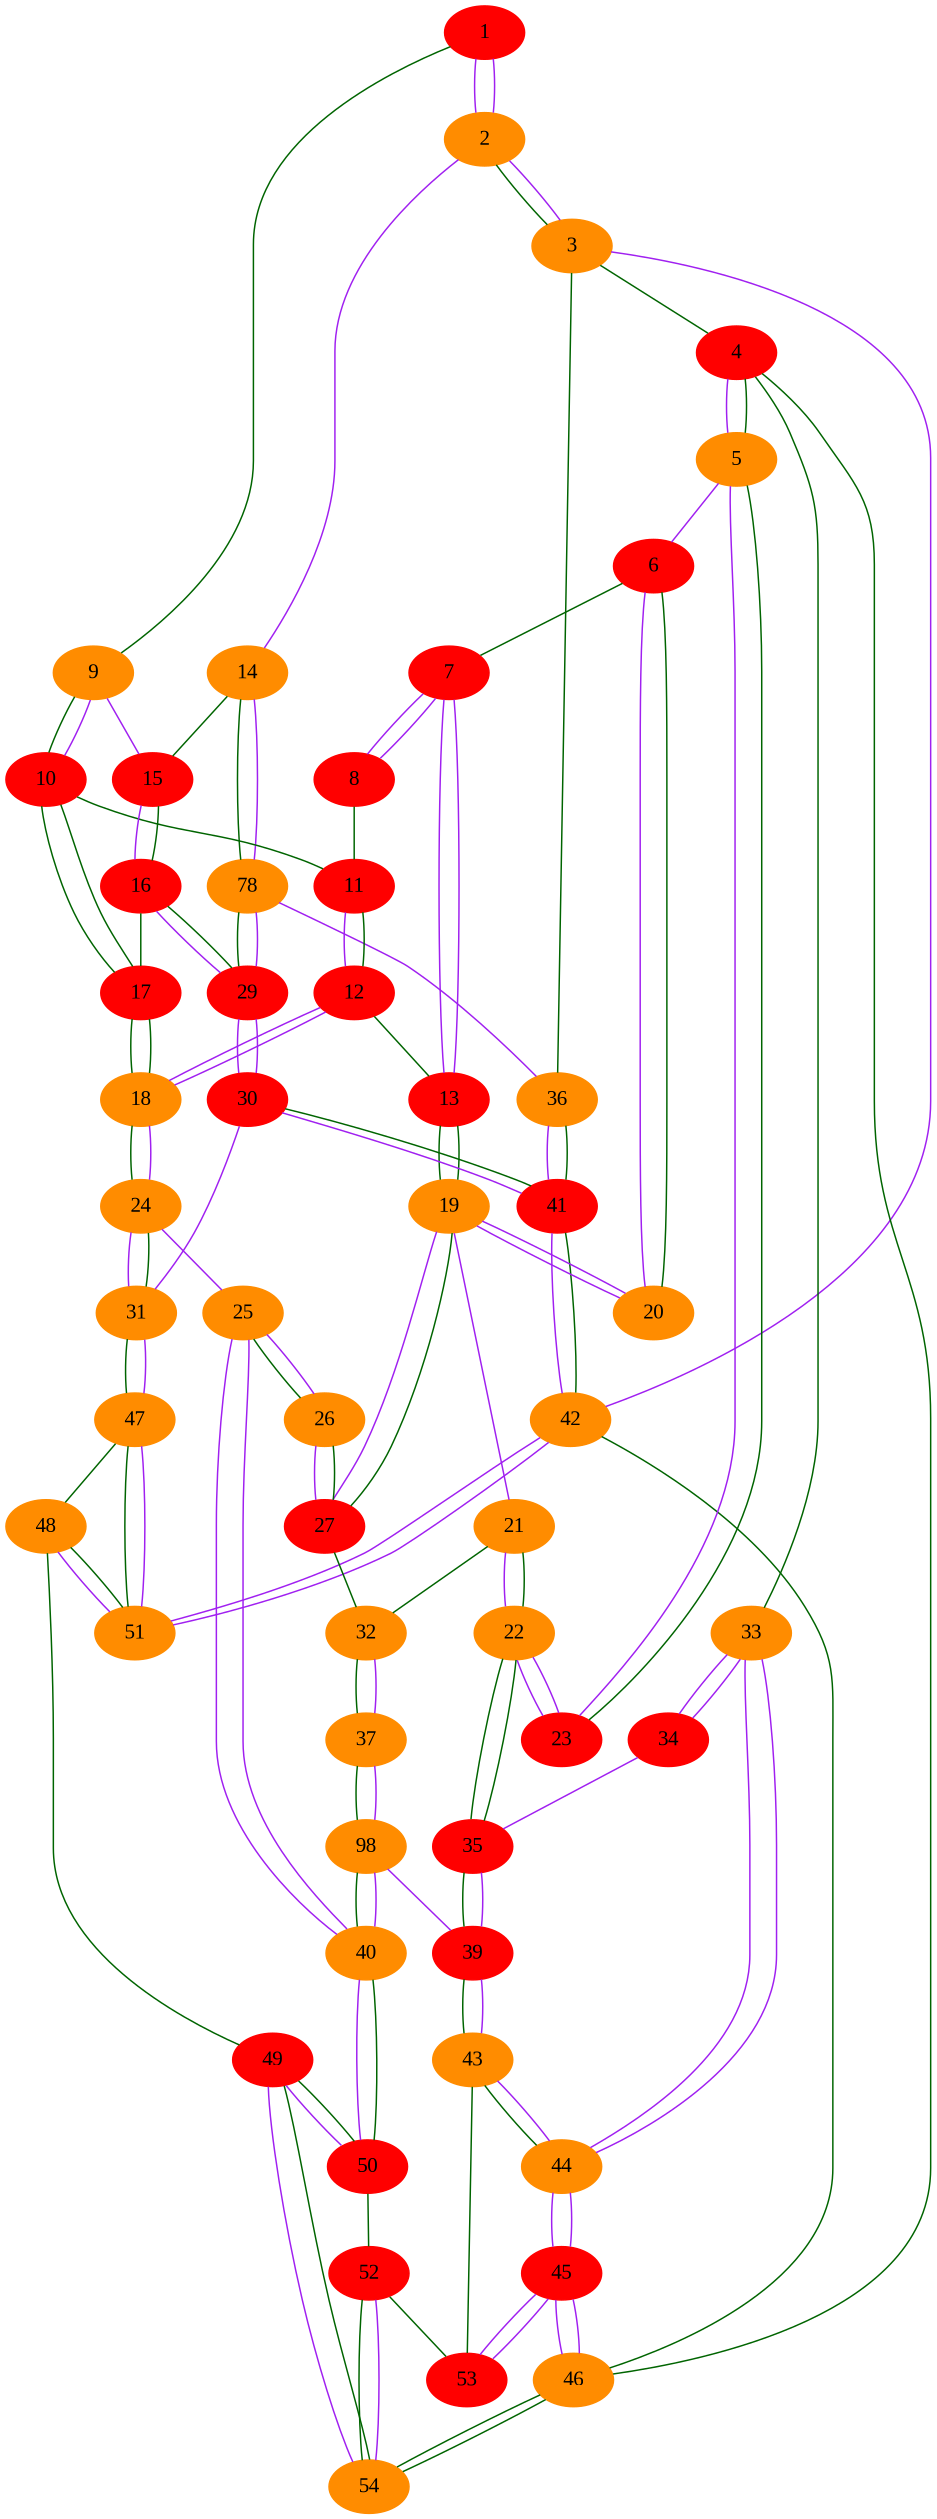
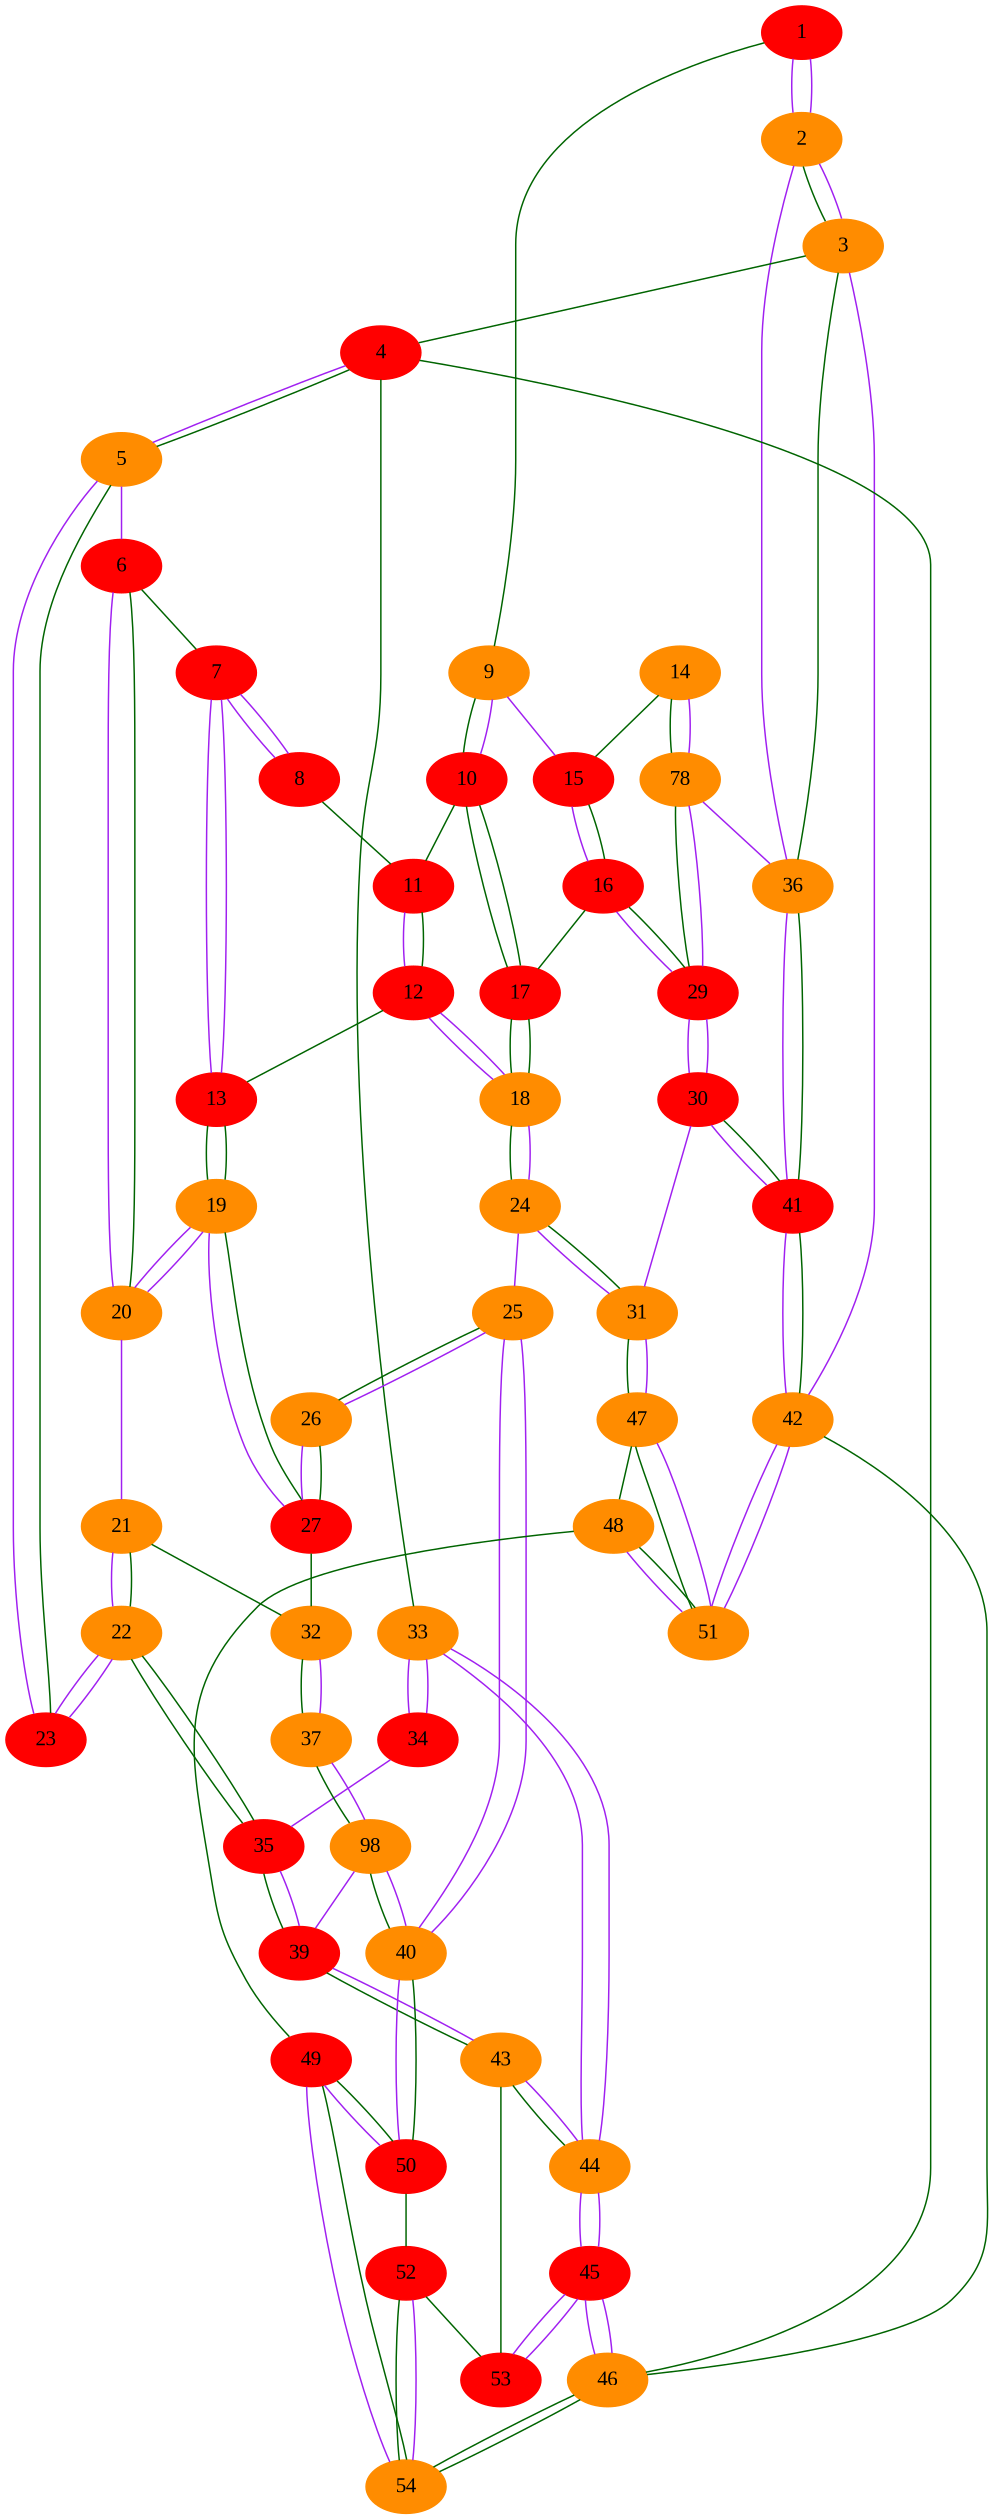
edge "2" -- "14": now "2" -- "36"
edge "19" -- "21": now "20" -- "21"
